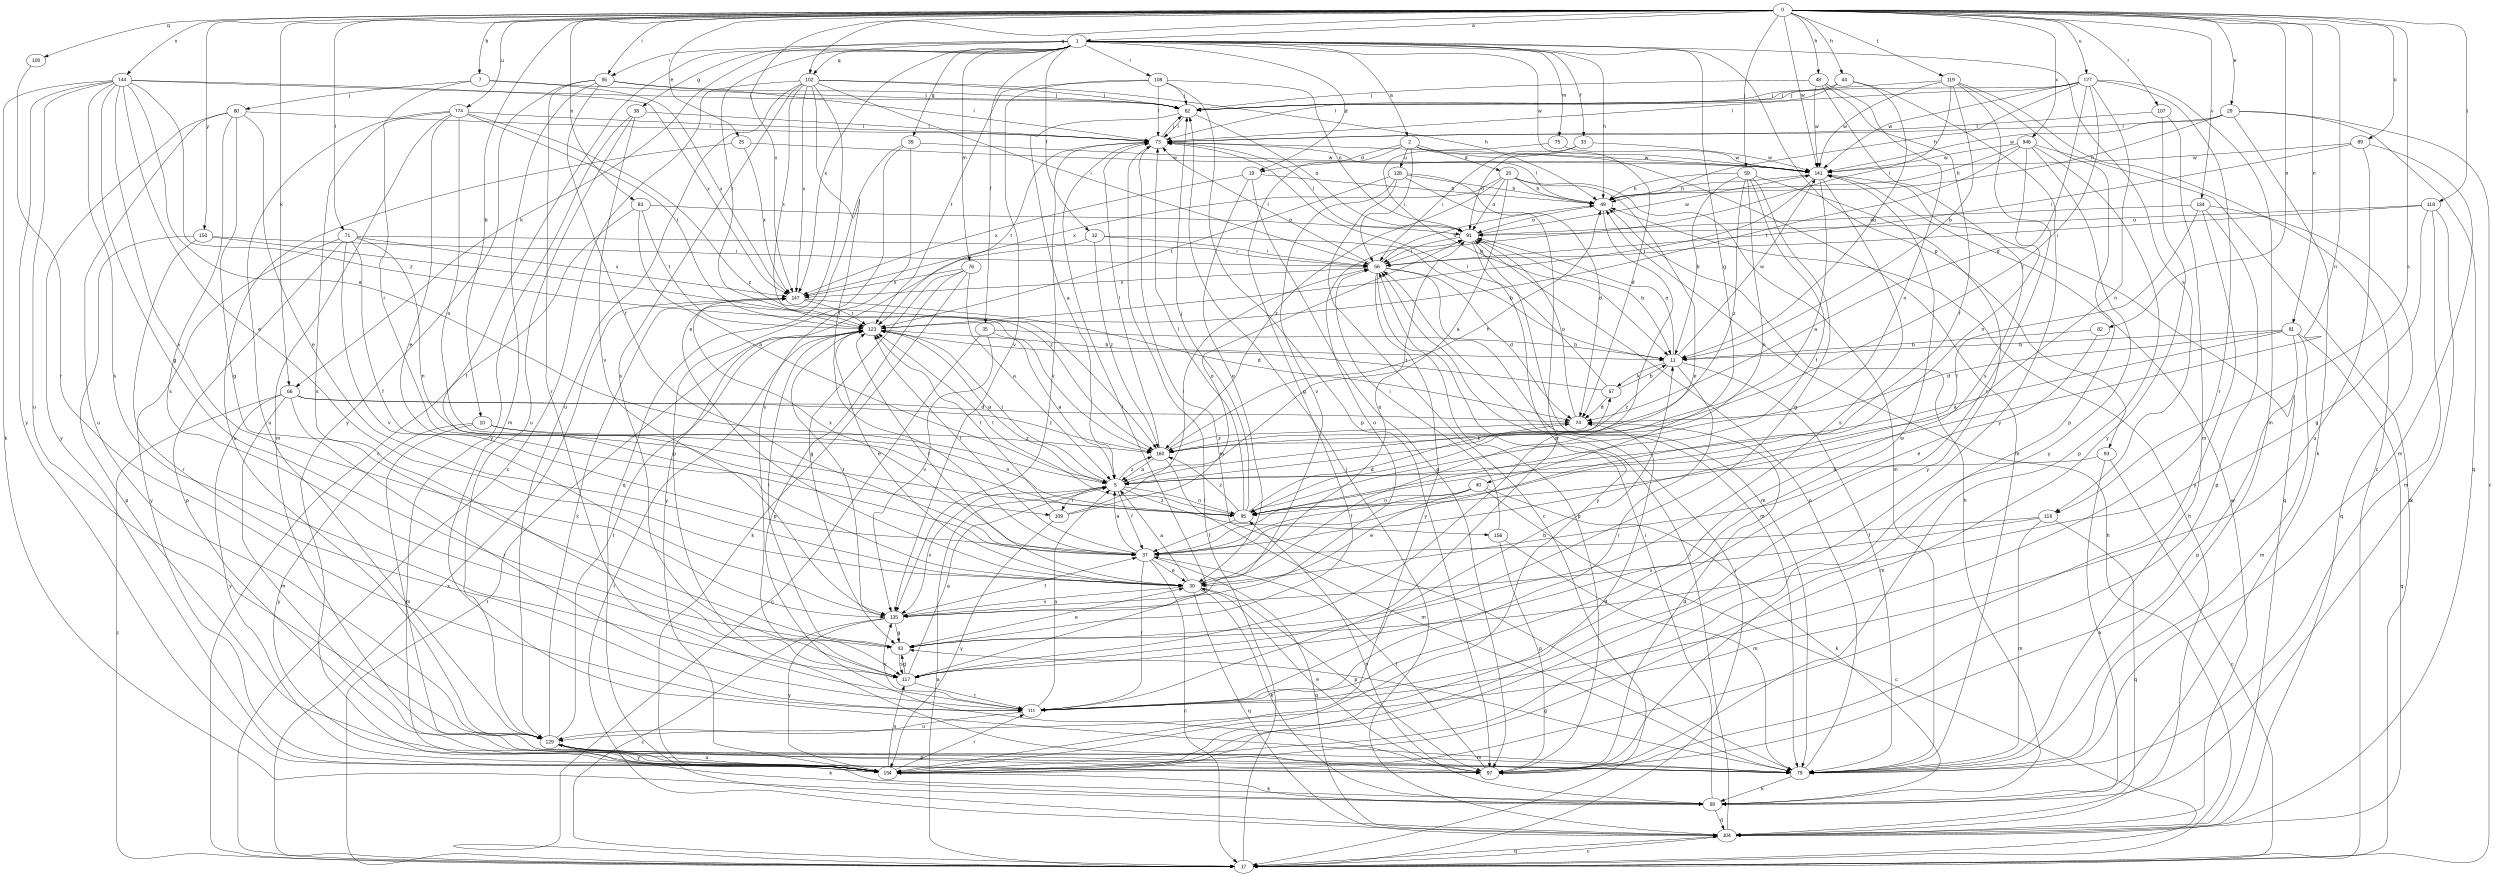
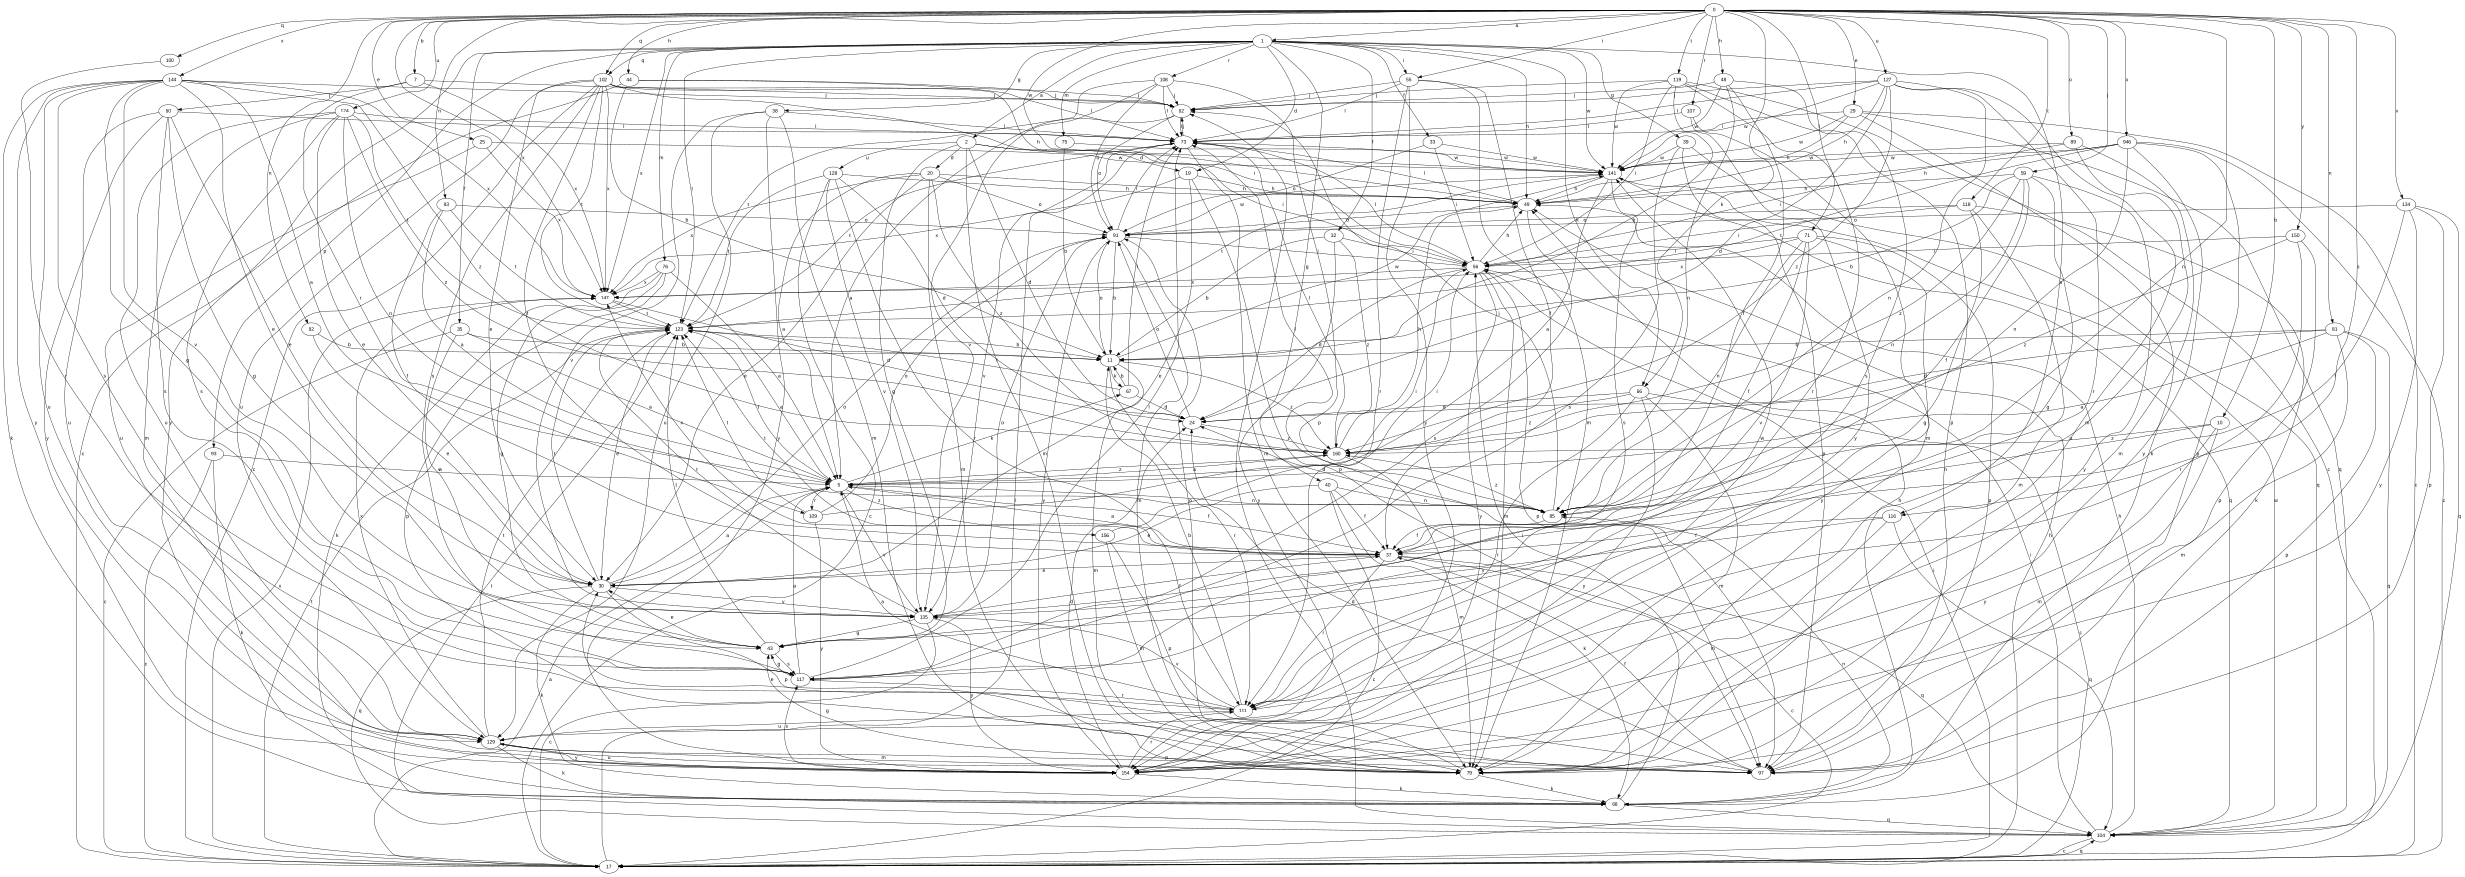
edge "85" -> "123": removed, label "t"
edge "38" -> "79": added, label "m"
